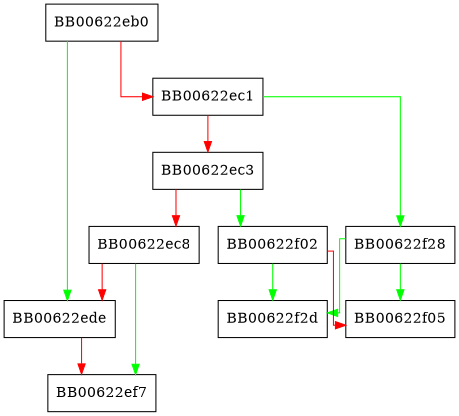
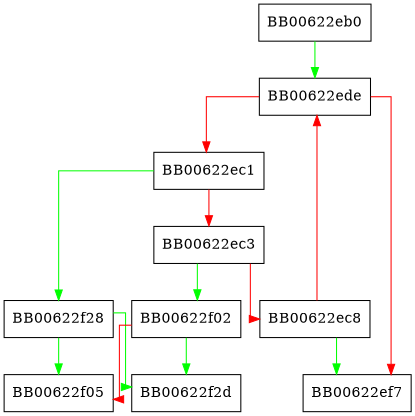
edge "BB00622eb0" -> "BB00622ec1": now "BB00622ede" -> "BB00622ec1"
